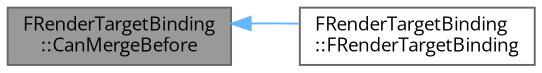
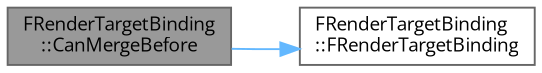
edge "FRenderTargetBinding ::FRenderTargetBinding" -> "FRenderTargetBinding ::CanMergeBefore": reversed
